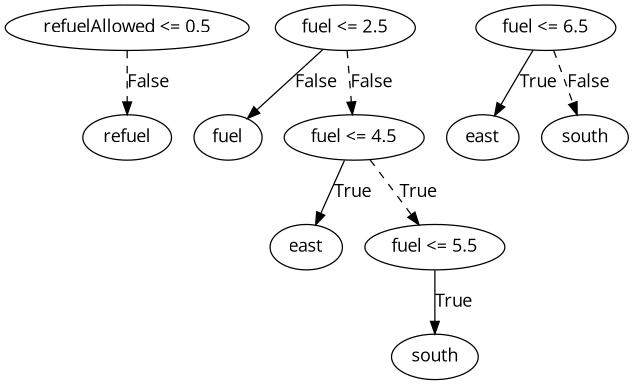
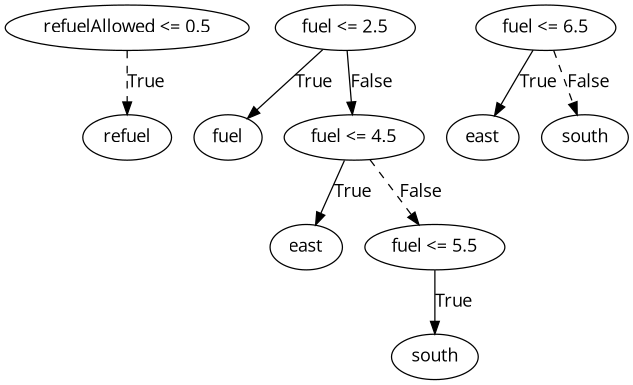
edge "fuel <= 2.5" -> "fuel <= 4.5": style dashed -> solid
edge "refuelAllowed <= 0.5" -> "refuel": label "False" -> "True"
edge "fuel <= 2.5" -> "fuel": label "False" -> "True"
edge "fuel <= 4.5" -> "fuel <= 5.5": label "True" -> "False"
